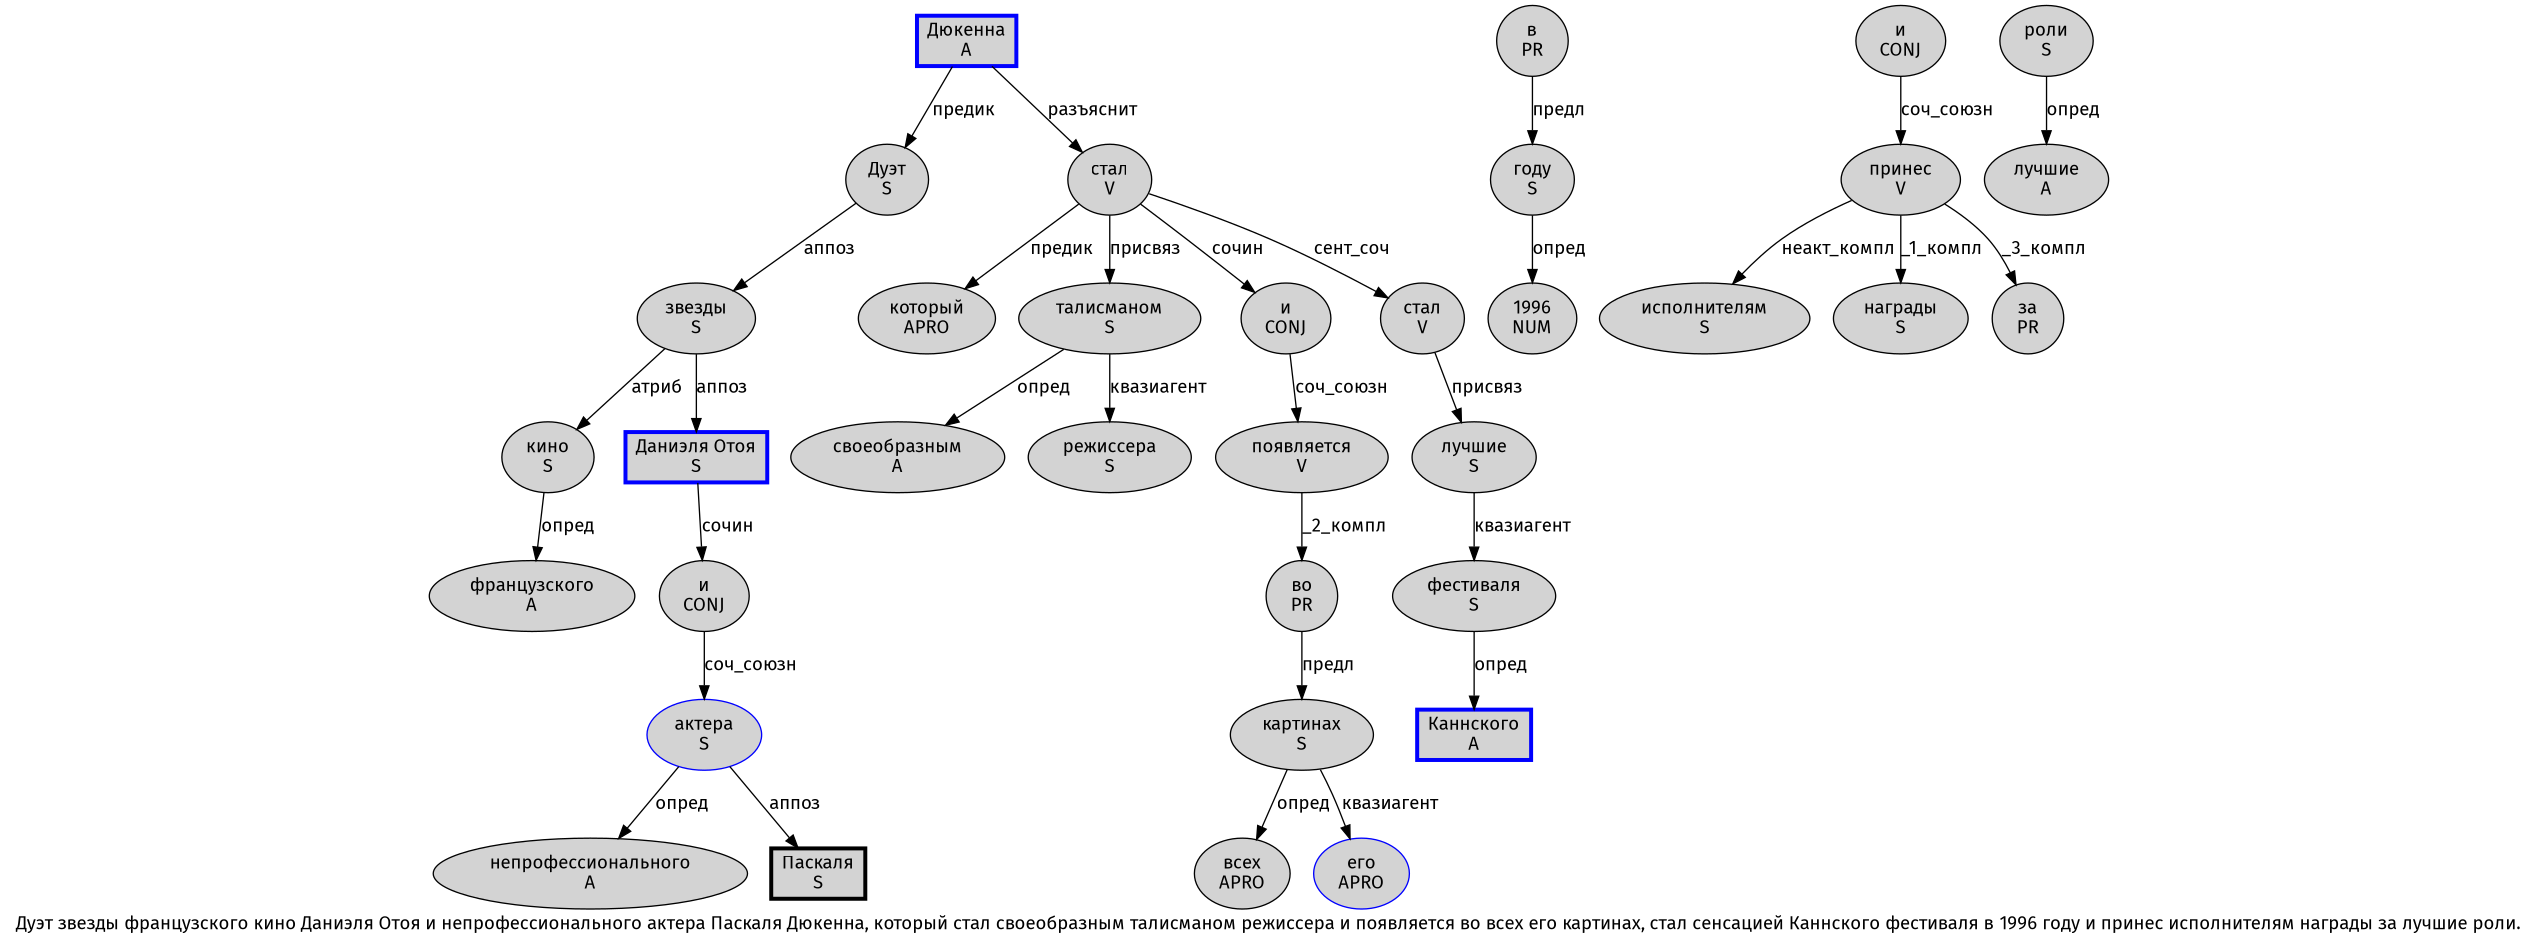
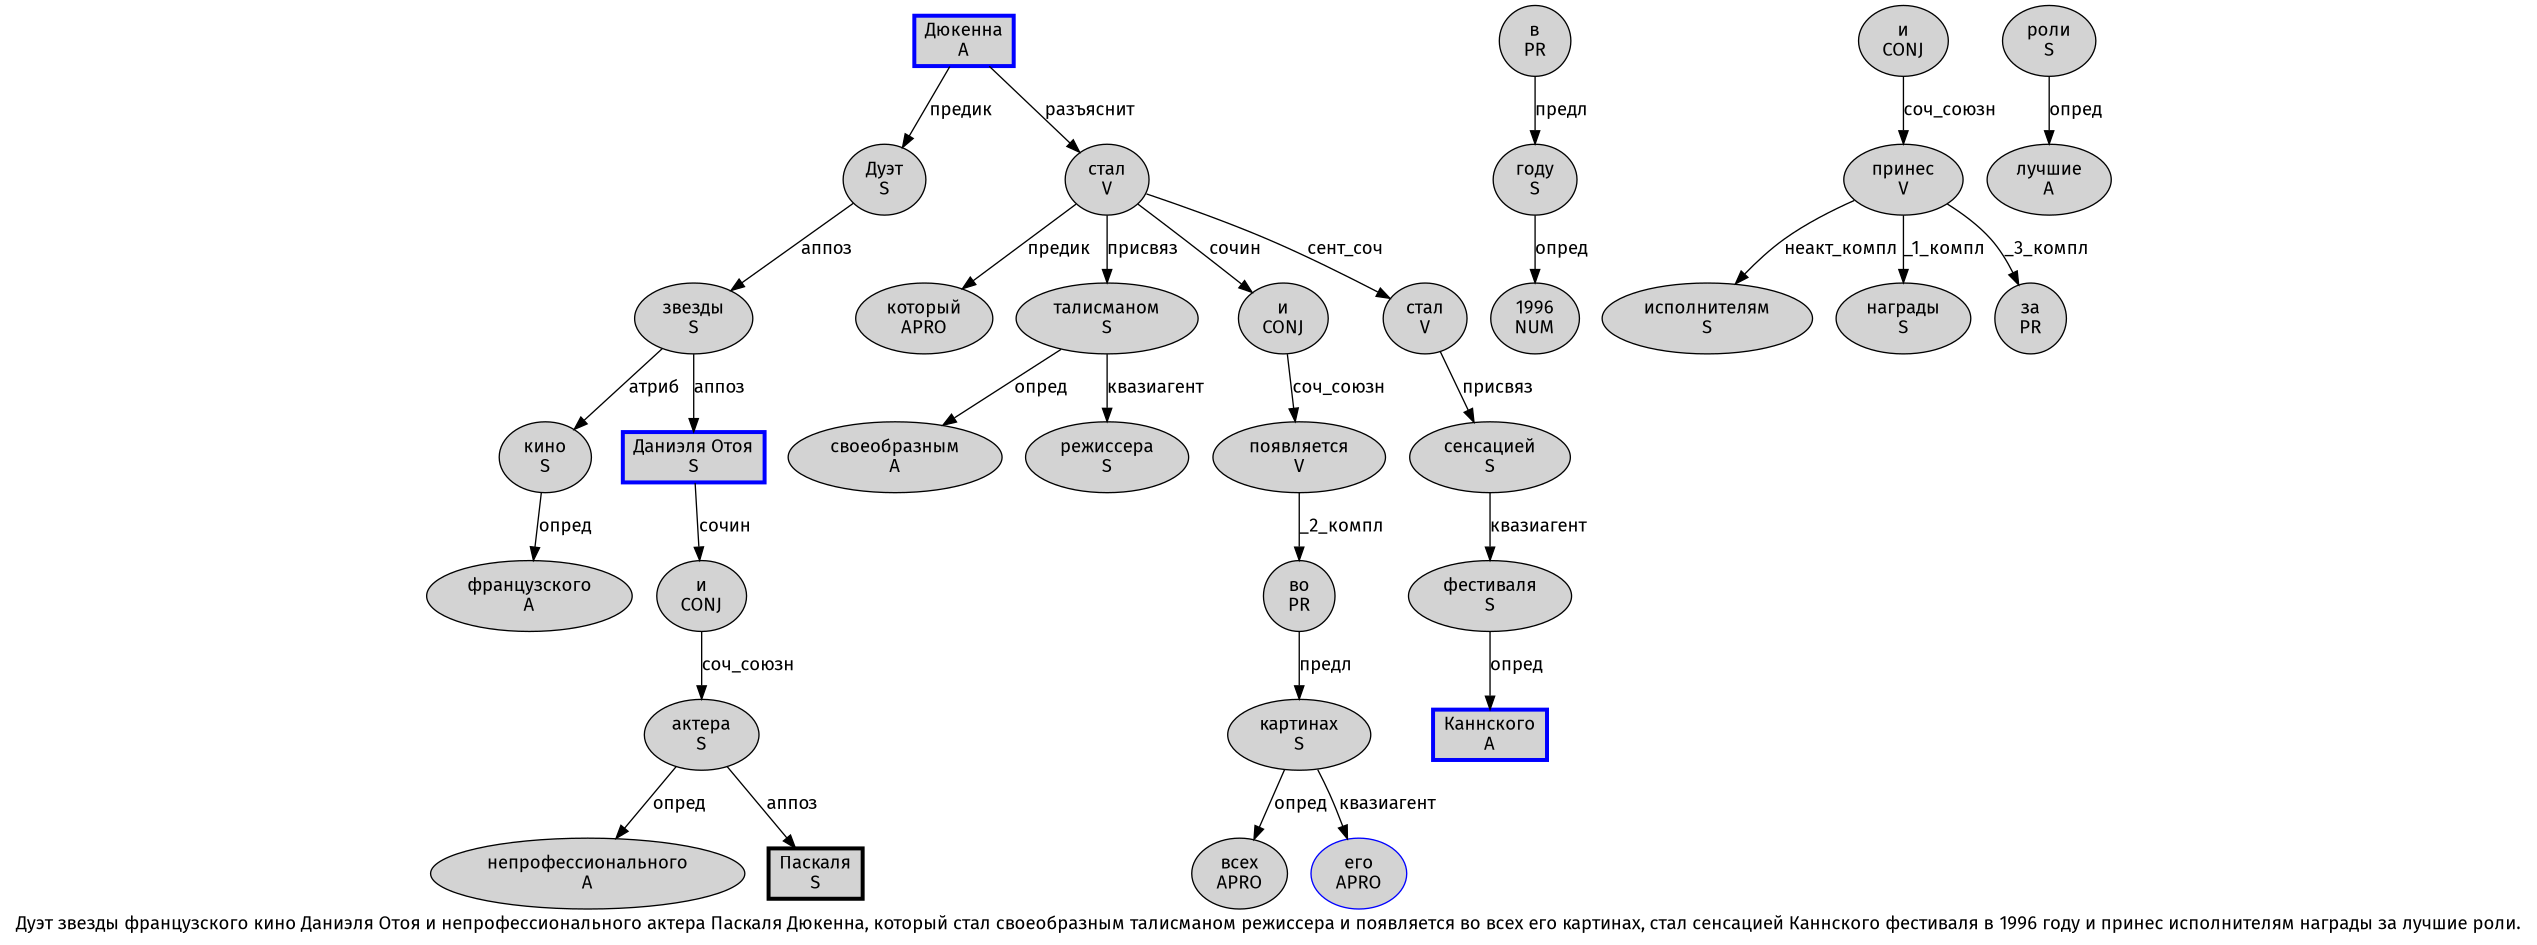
node "лучшие S": label "лучшие S" -> "сенсацией S"
node "актера S": color blue -> black
